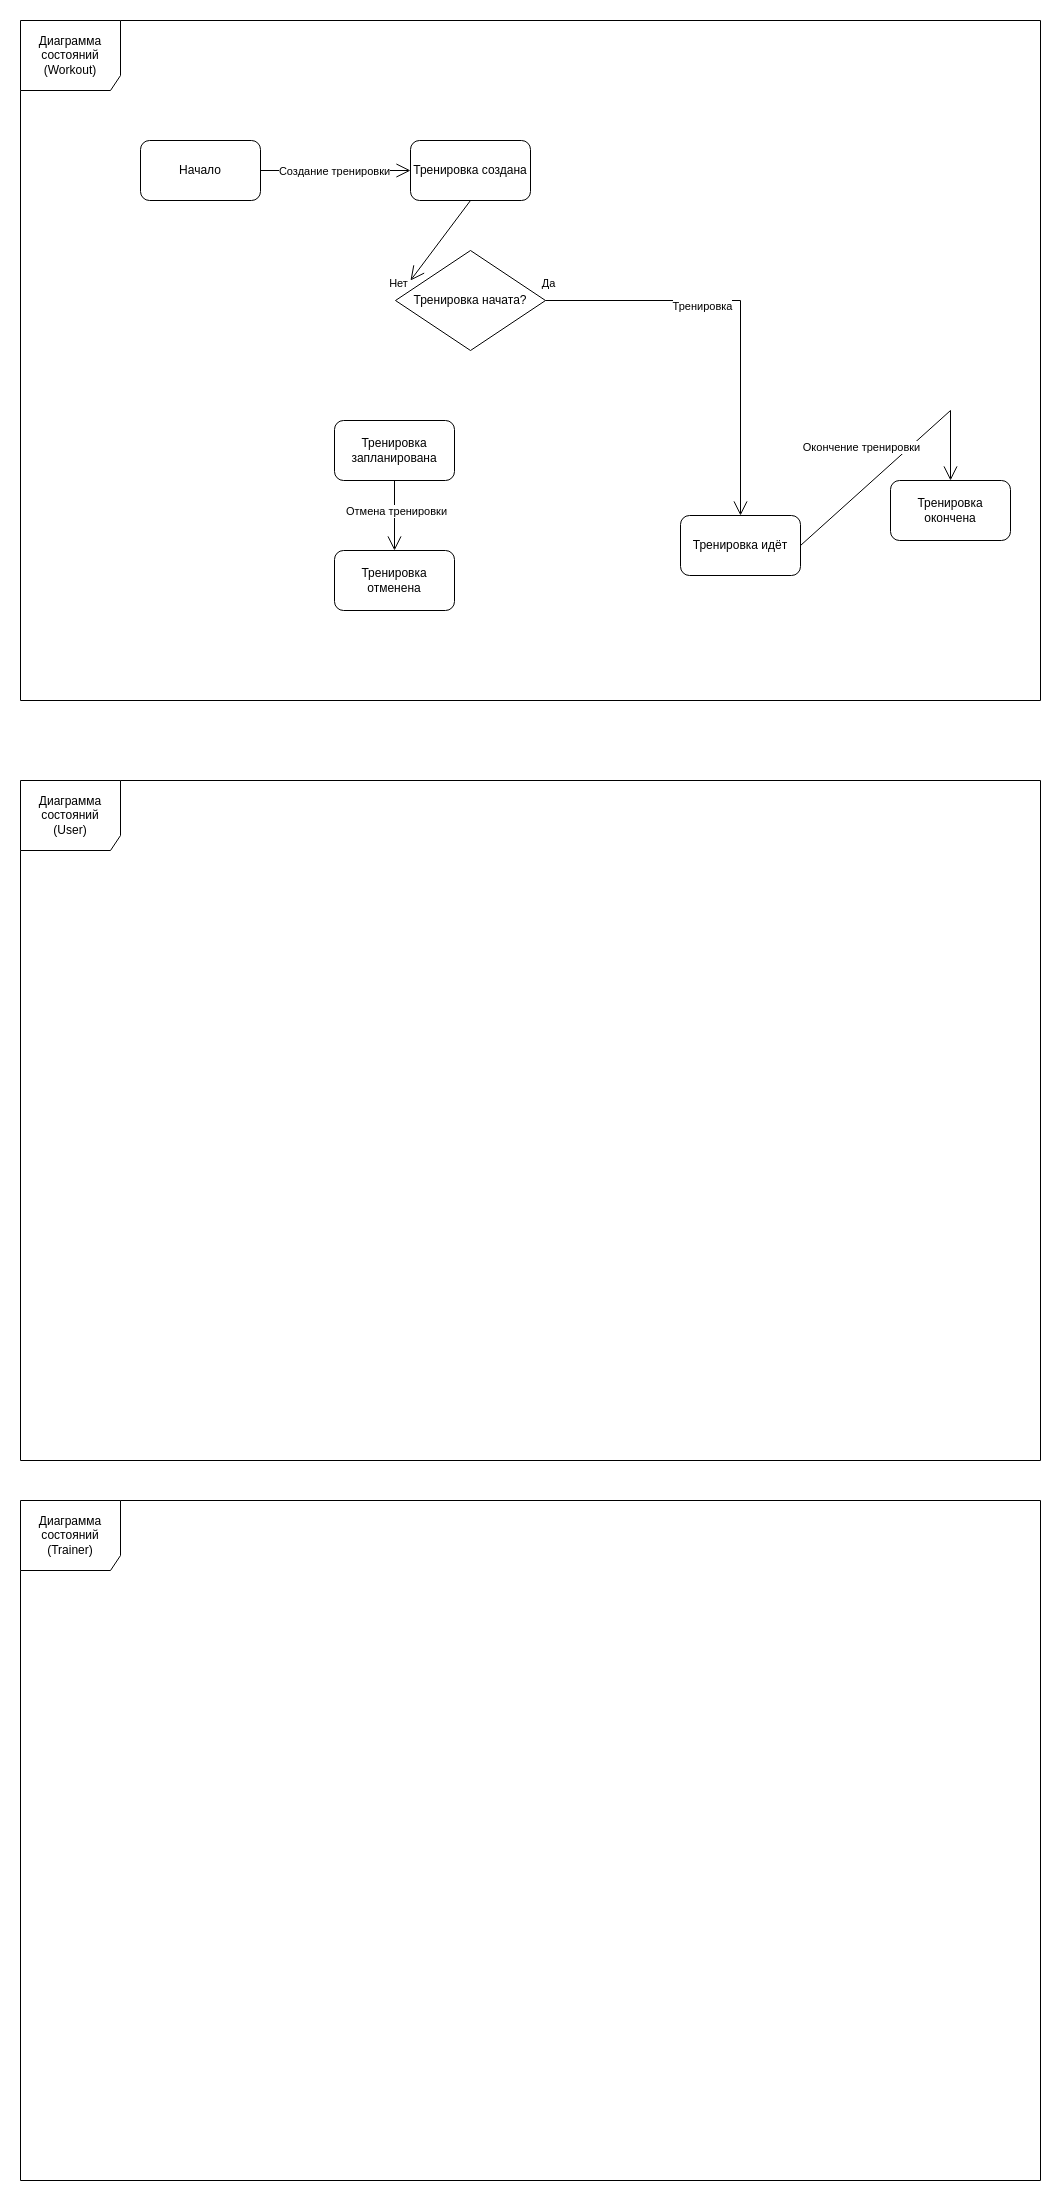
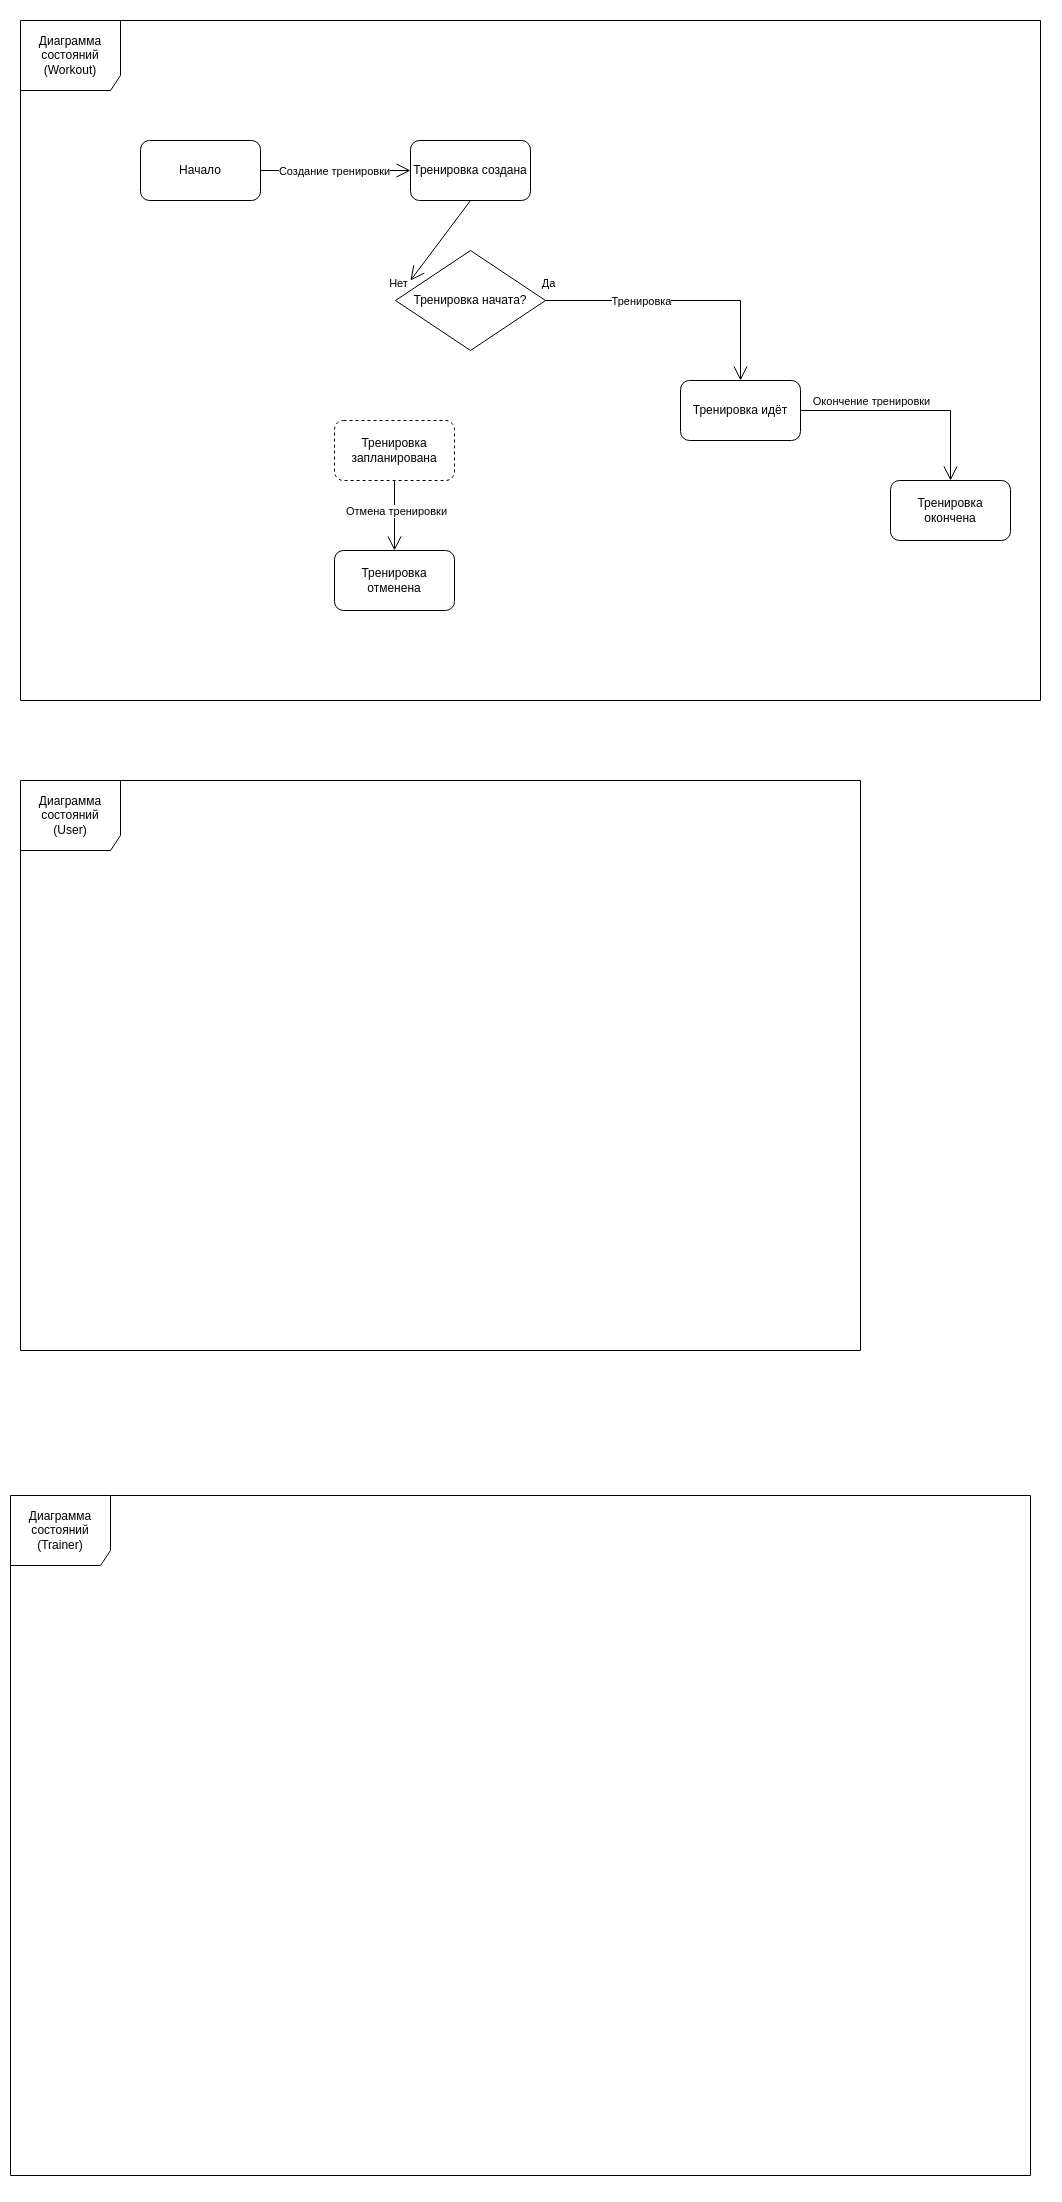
node "Тренировка запланирована": style solid -> dashed
node "Тренировка идёт": moved (741, 546) -> (741, 411)
node "Диаграмма состояний (User)": size 1020x680 -> 840x570
node "Диаграмма состояний (Trainer)": moved (531, 1841) -> (521, 1836)
